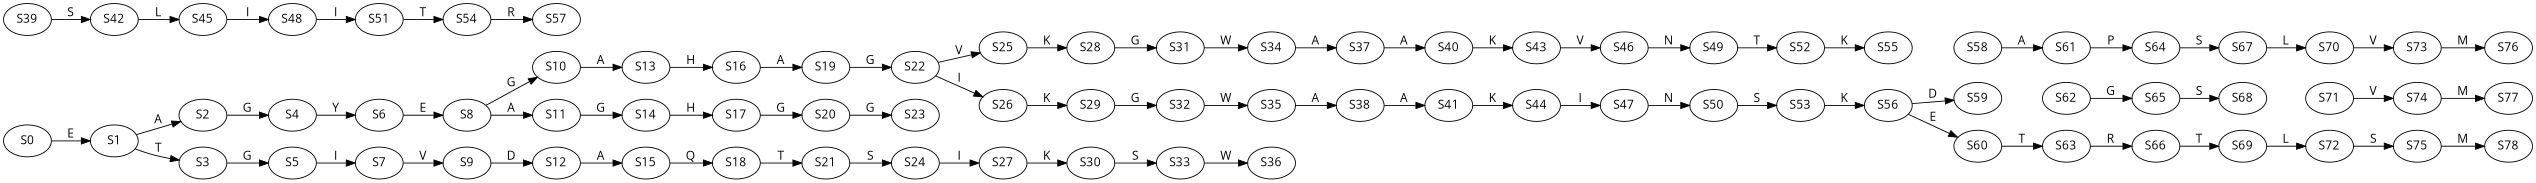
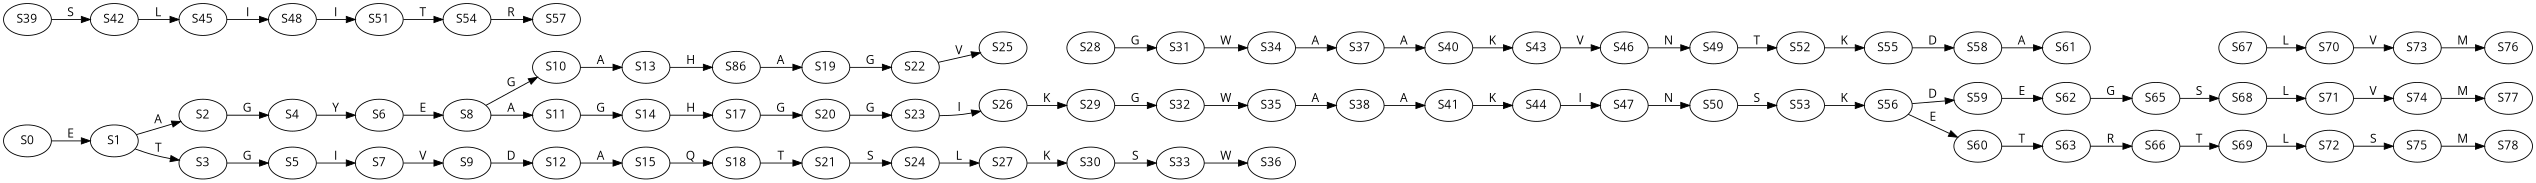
edge "S25" -> "S28": removed, label "K"
edge "S55" -> "S58": added, label "D"
node "S64": removed
node "S16": label "S16" -> "S86"
edge "S22" -> "S26": now "S23" -> "S26"
edge "S59" -> "S62": added, label "E"
edge "S68" -> "S71": added, label "L"
edge "S24" -> "S27": label "I" -> "L"
